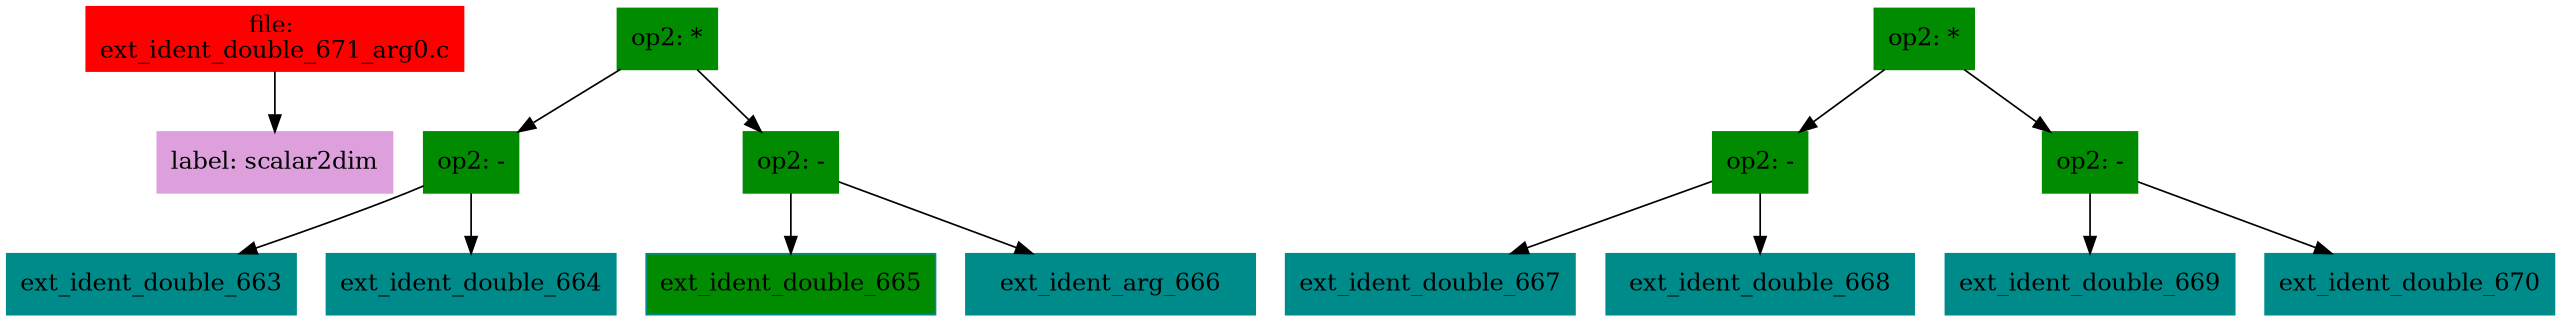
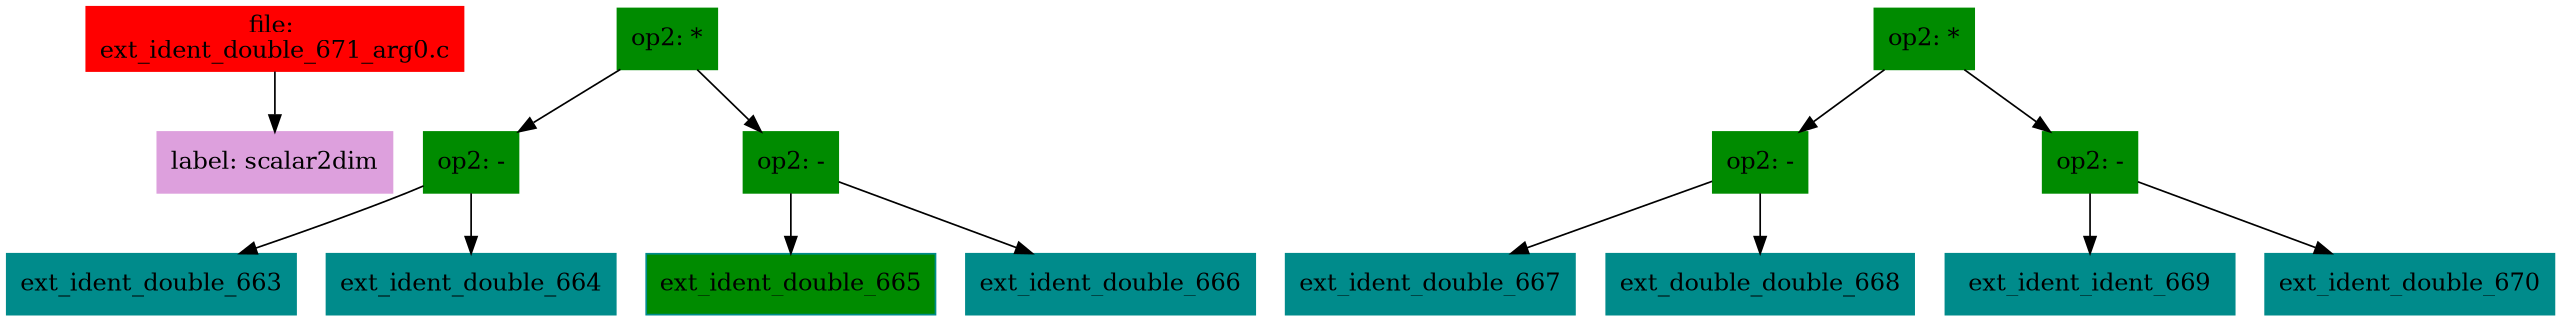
node "ext_ident_arg_666": label "ext_ident_arg_666" -> "ext_ident_double_666"
node "ext_ident_double_668": label "ext_ident_double_668" -> "ext_double_double_668"
node "ext_ident_double_669": label "ext_ident_double_669" -> "ext_ident_ident_669"
